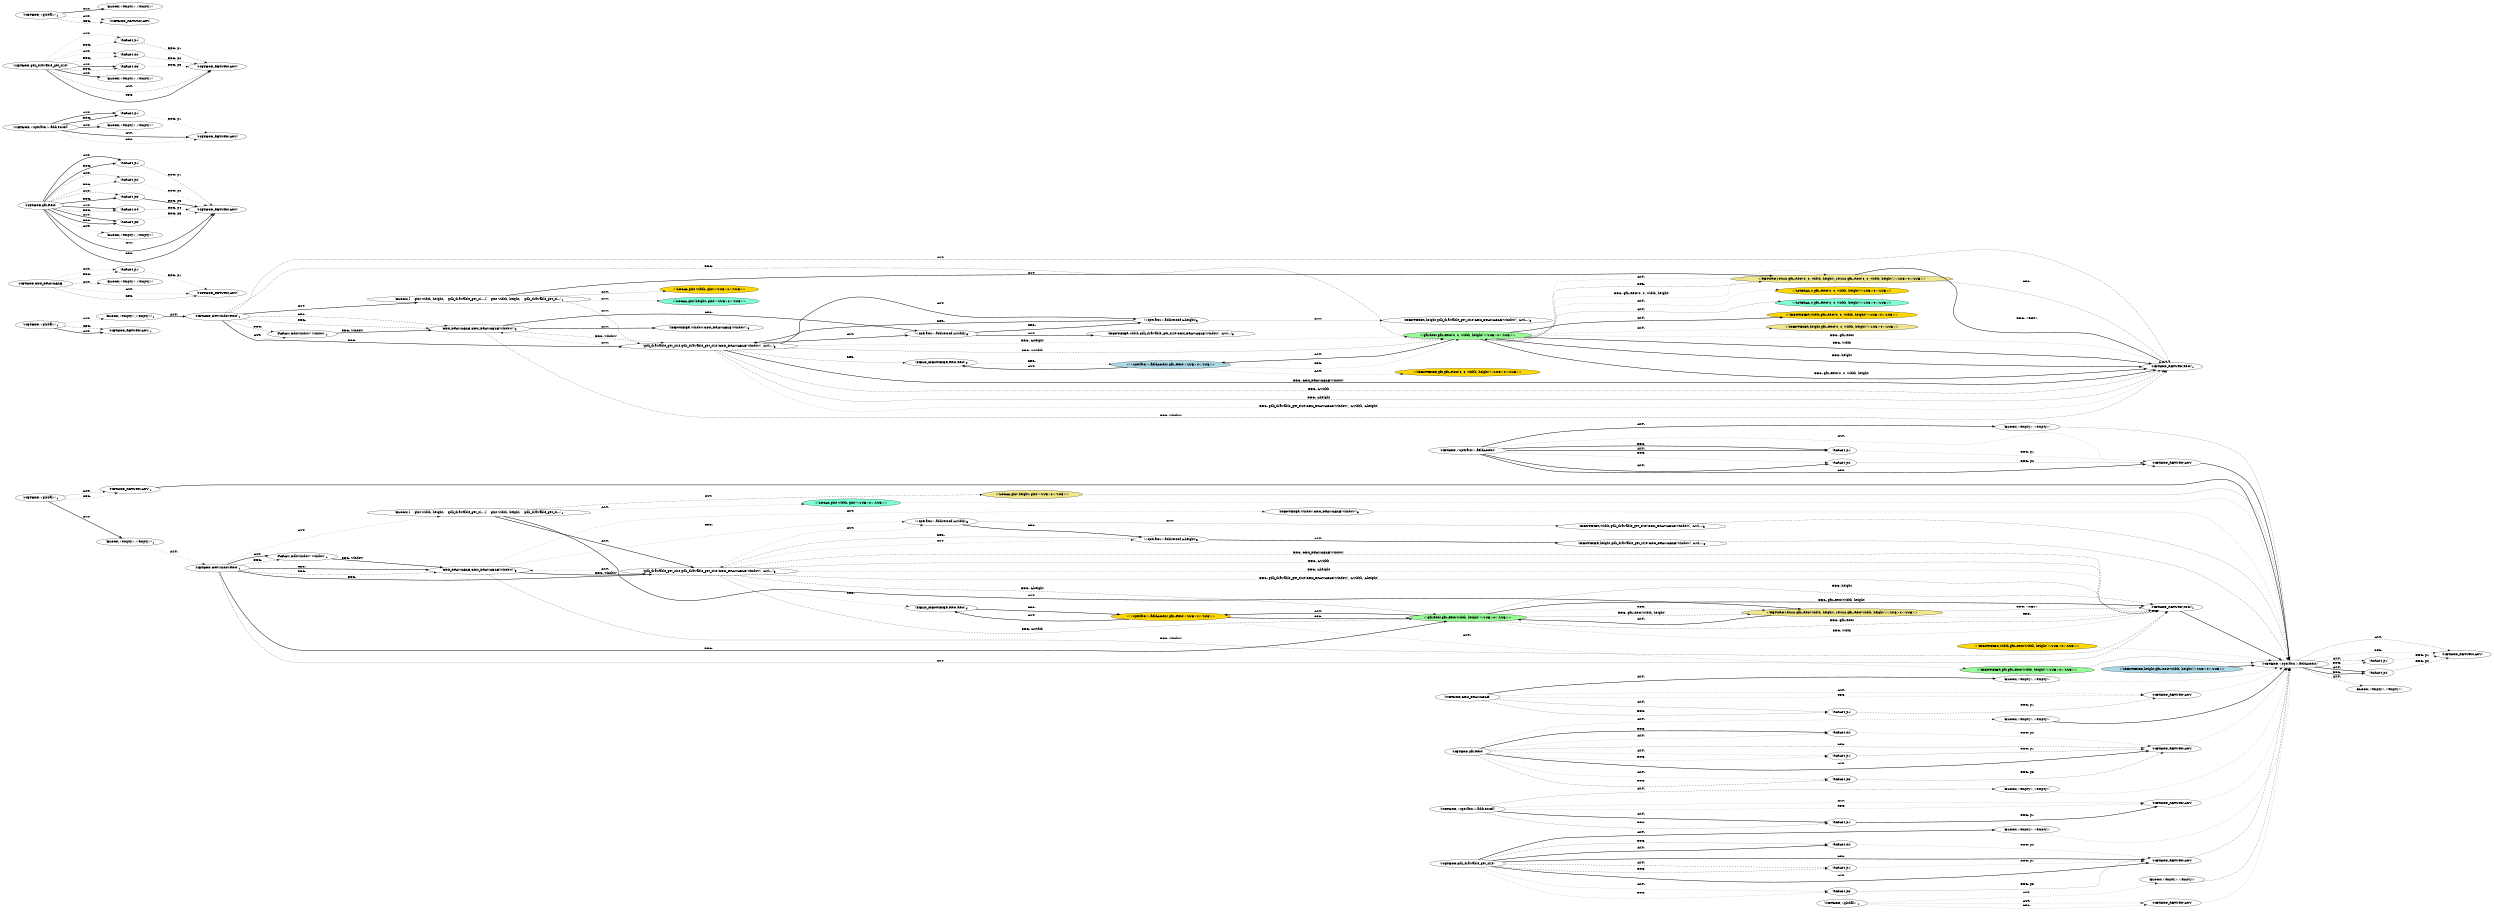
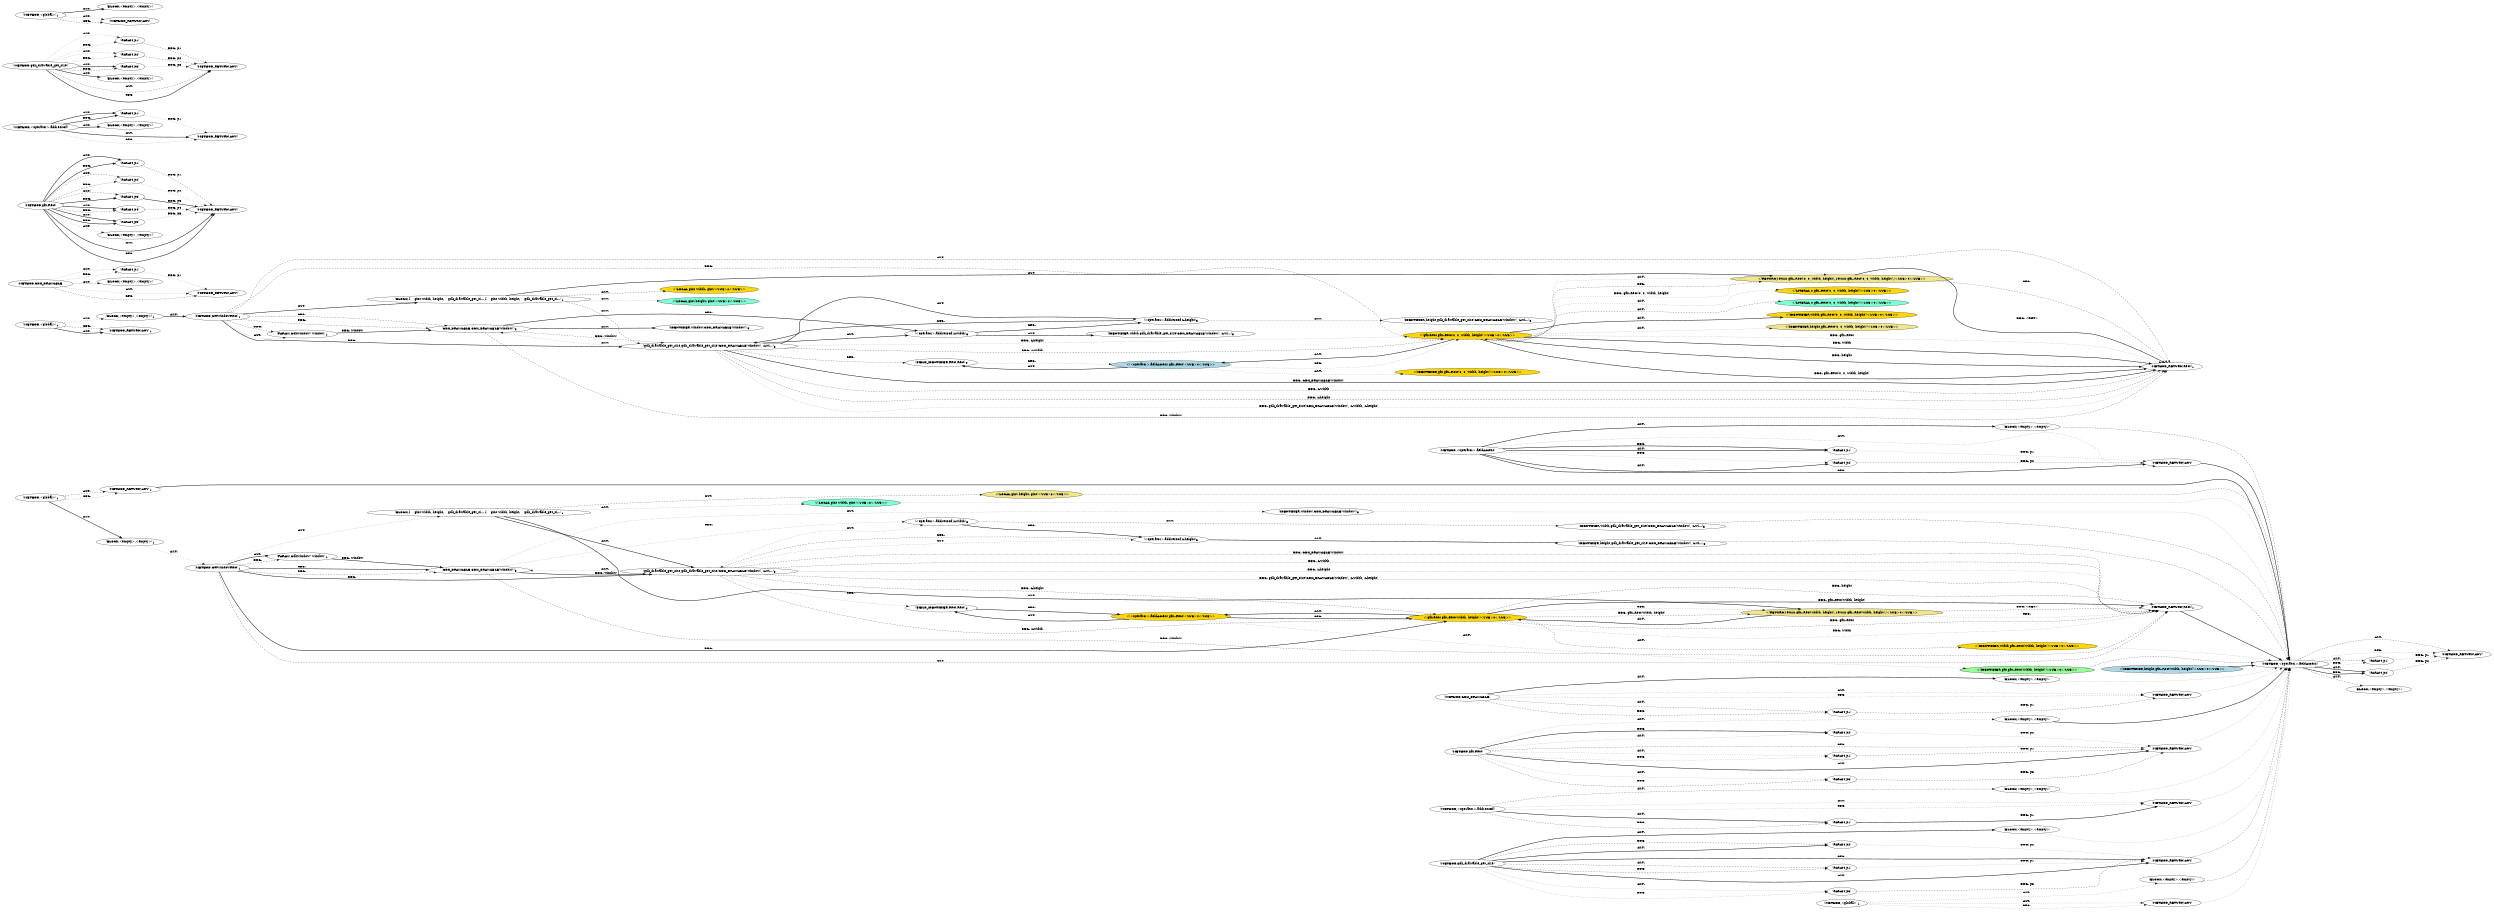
node "<(gfx.Rect,gfx::Rect(0, 0, width, height))<SUB>4</SUB>>": fillcolor palegreen -> gold
node "<(gfx.Rect,gfx::Rect(width, height))<SUB>4</SUB>>": fillcolor palegreen -> gold
edge "<(gfx.Rect,gfx::Rect(width, height))<SUB>4</SUB>>" -> "<(IDENTIFIER,width,gfx::Rect(width, height))<SUB>4</SUB>>": added, label "AST:"
